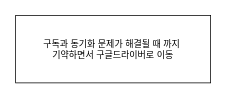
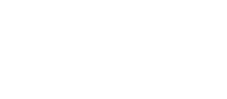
node "구독과 동기화 문제가 해결될 때 까지 기약하면서 구글드라이버로 이동": removed
